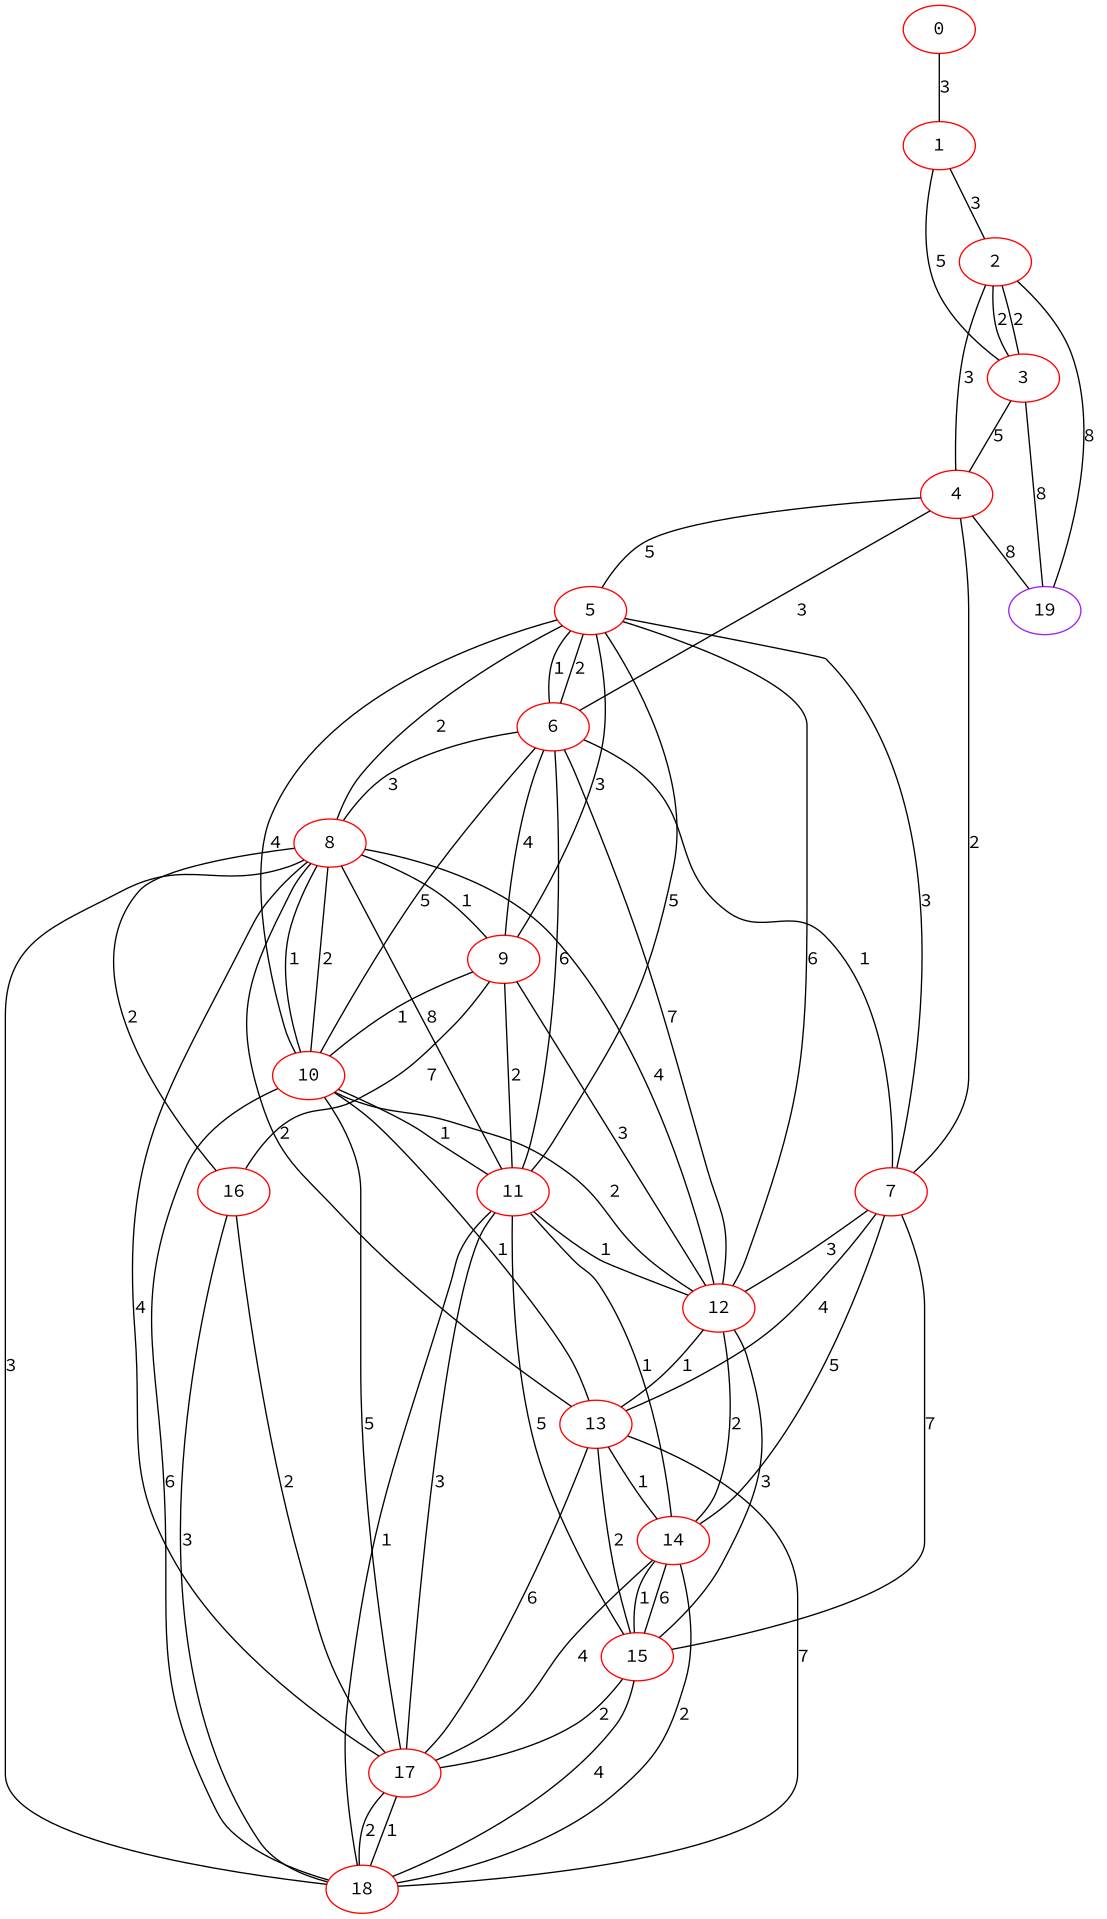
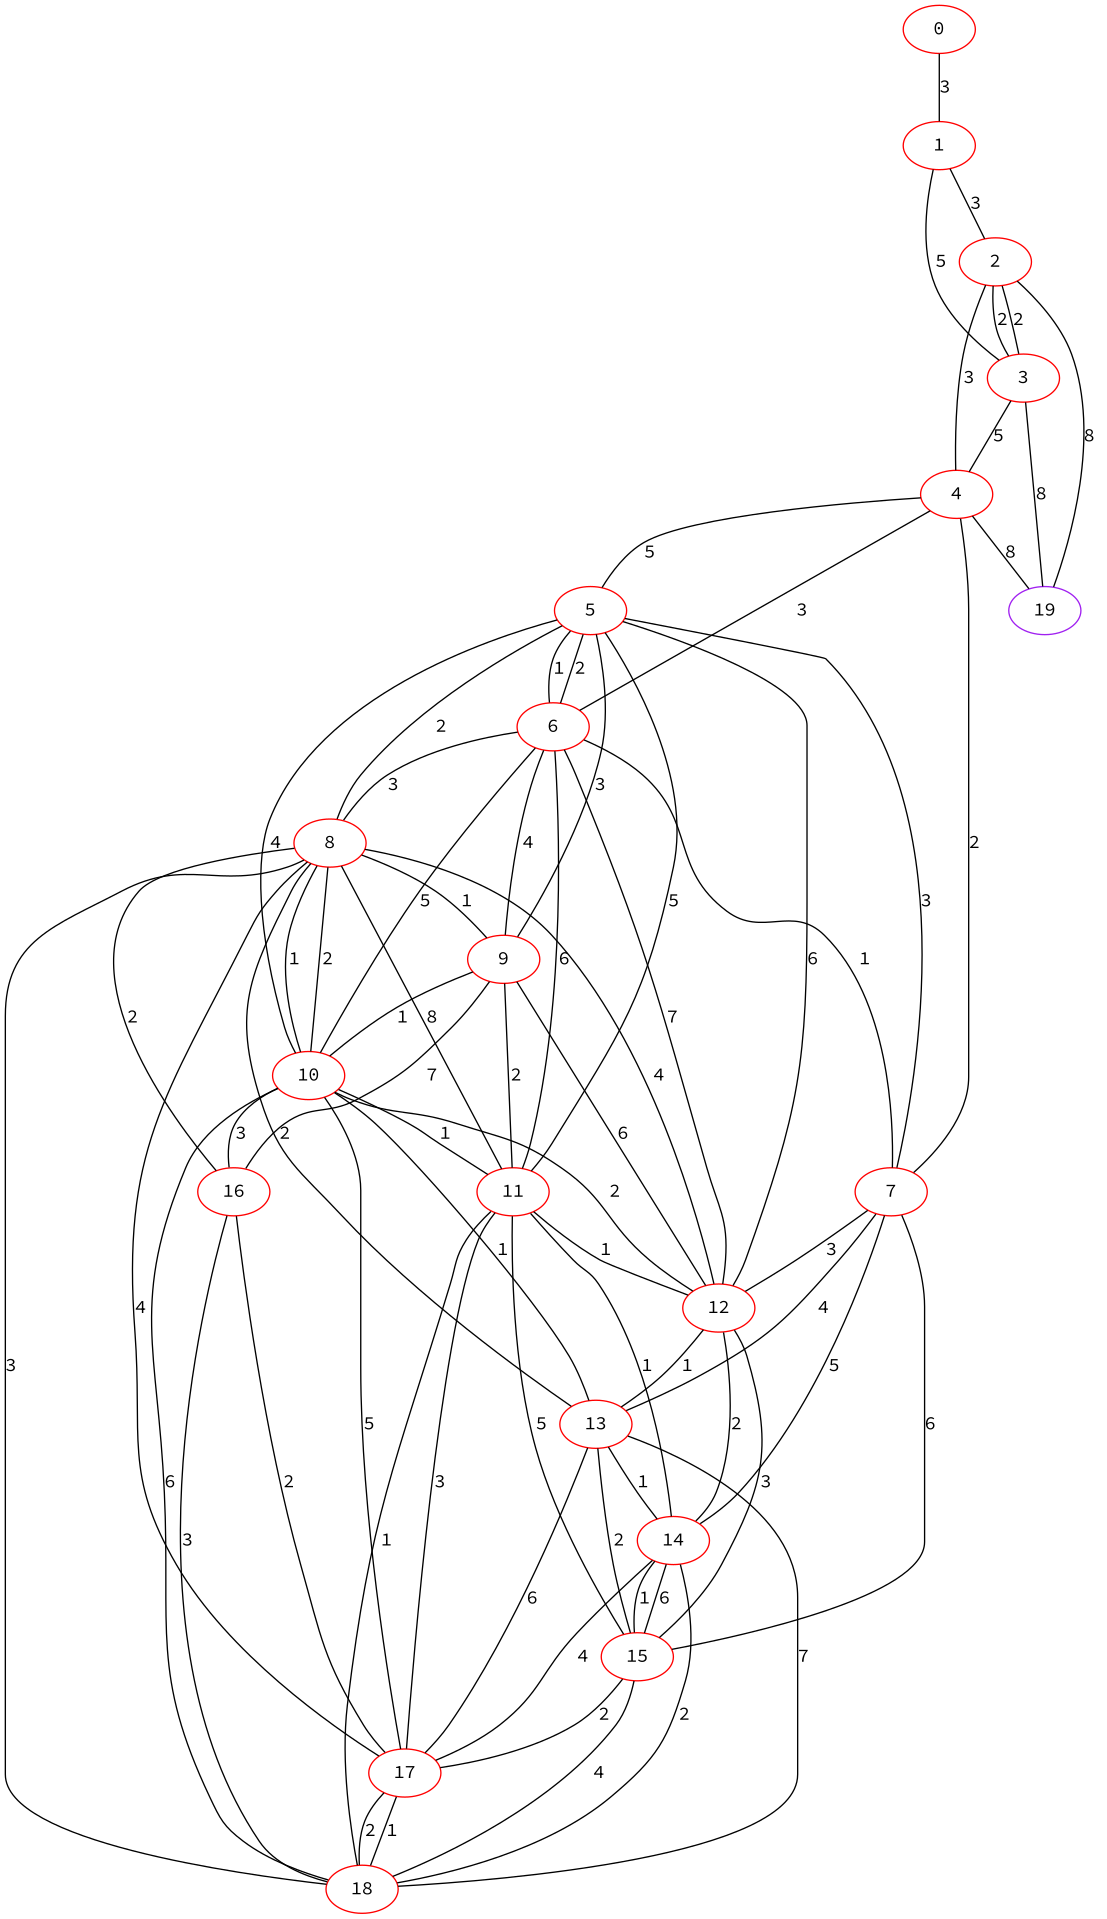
edge "10" -- "16": added, label "3"
edge "9" -- "12": label "3" -> "6"
edge "7" -- "15": label "7" -> "6"
